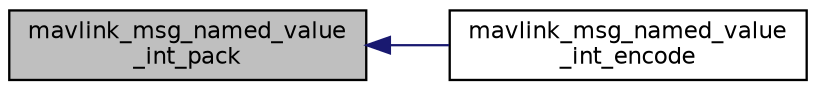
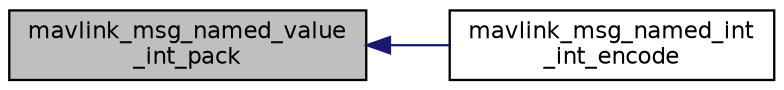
node "mavlink_msg_named_value _int_encode": label "mavlink_msg_named_value _int_encode" -> "mavlink_msg_named_int _int_encode"
